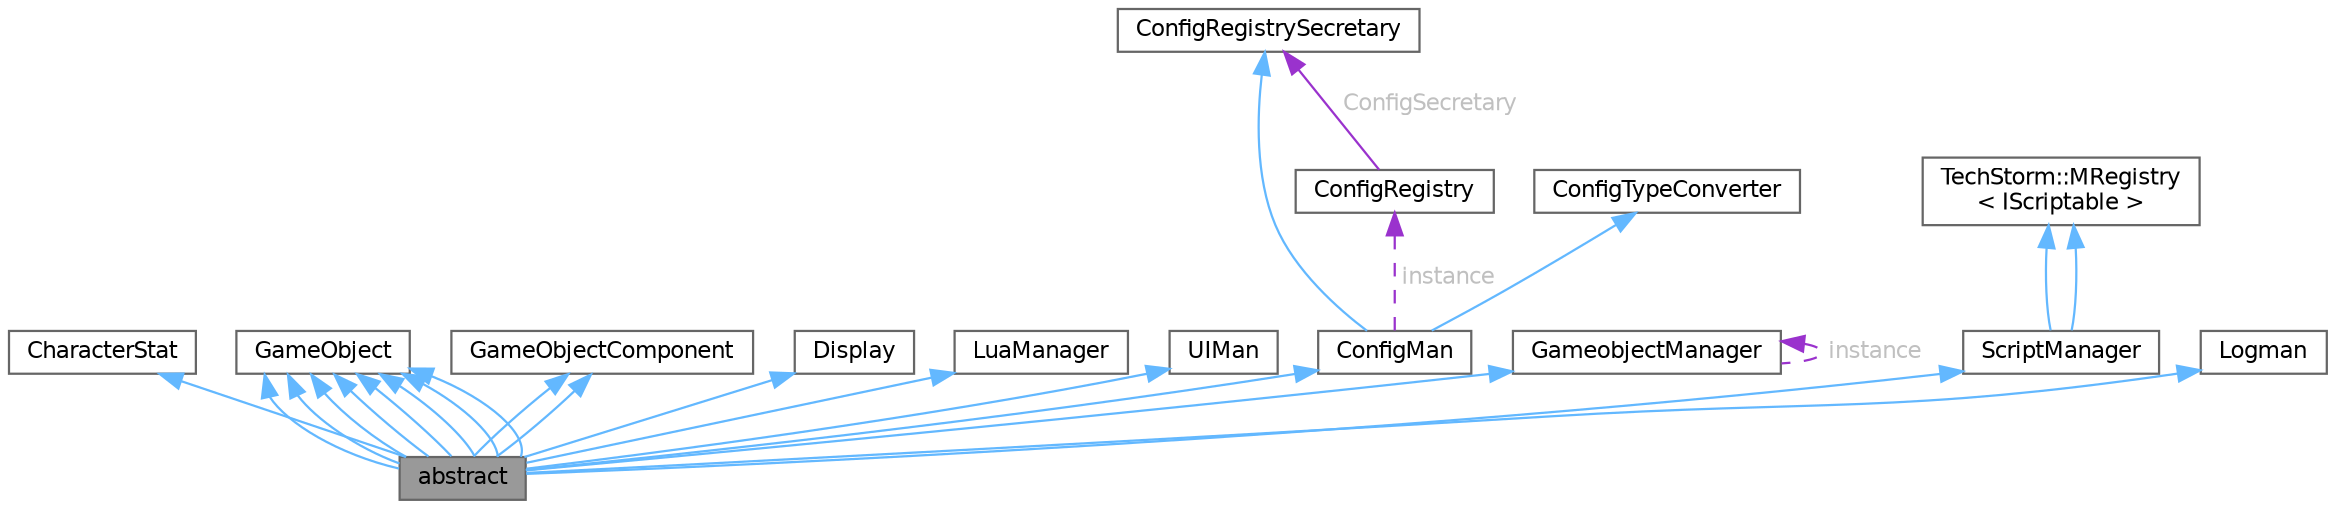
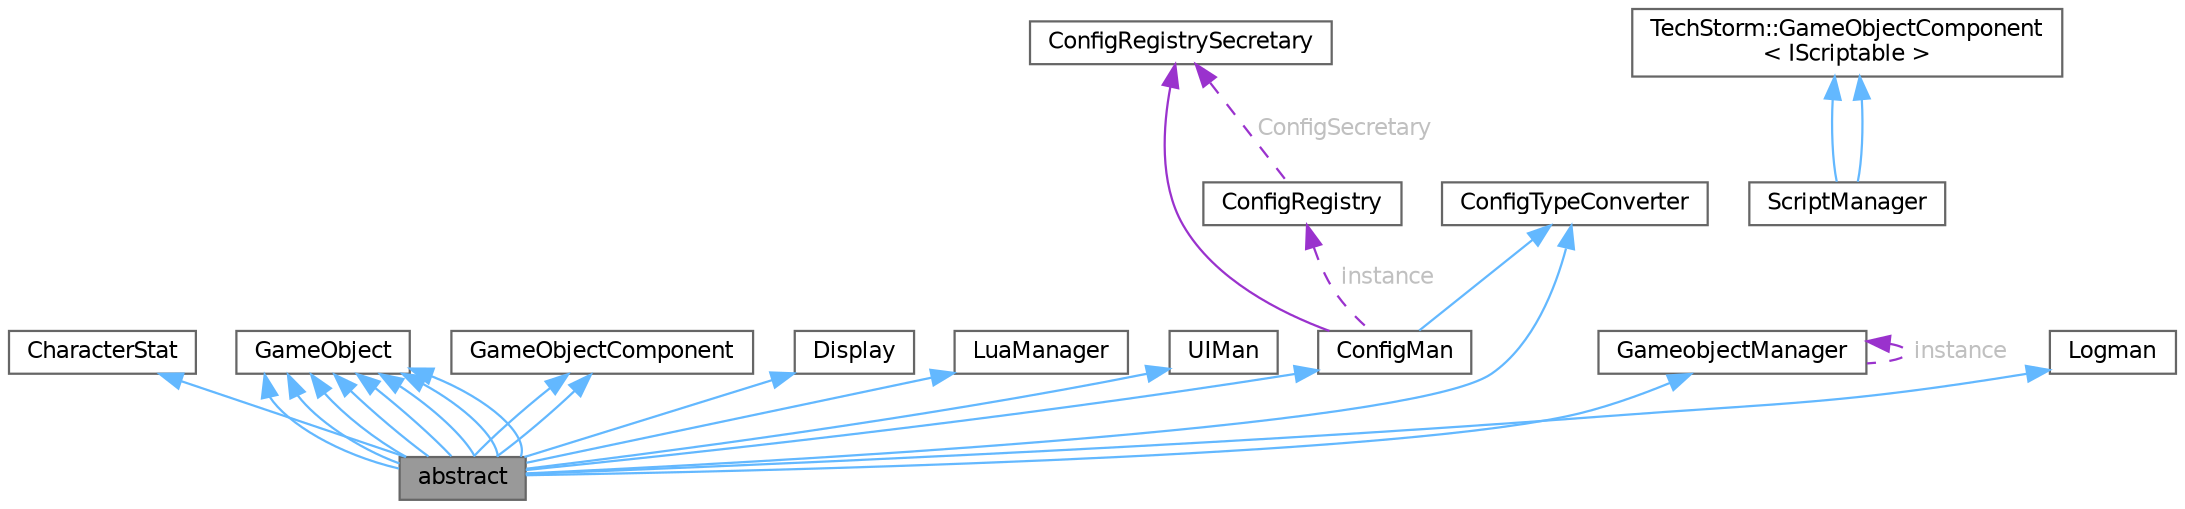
edge "ConfigRegistry" -> "ConfigRegistrySecretary": style solid -> dashed
node "TechStorm::MRegistry < IScriptable >": label "TechStorm::MRegistry < IScriptable >" -> "TechStorm::GameObjectComponent < IScriptable >"
edge "ConfigMan" -> "ConfigRegistrySecretary": color steelblue1 -> darkorchid3
edge "abstract" -> "ScriptManager": now "abstract" -> "ConfigTypeConverter"
